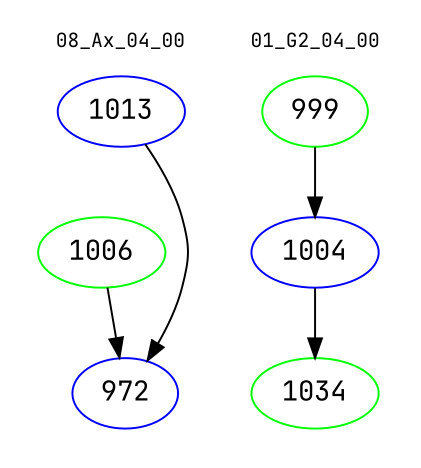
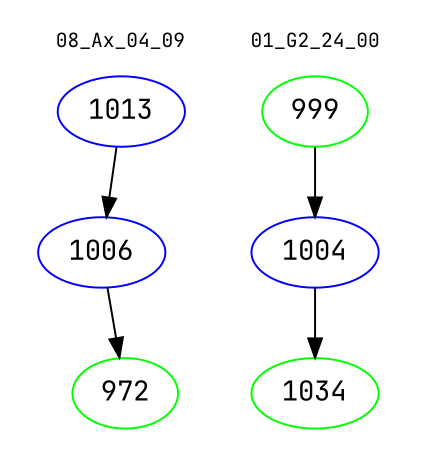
cluster "08_Ax_04_00": label "08_Ax_04_00" -> "08_Ax_04_09"
cluster "01_G2_04_00": label "01_G2_04_00" -> "01_G2_24_00"
edge "1013" -> "972": now "1013" -> "1006"
node "1006": color green -> blue
node "972": color blue -> green
